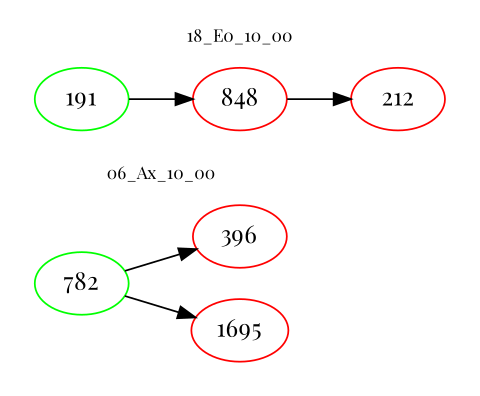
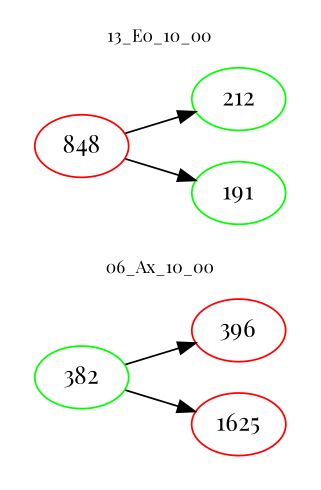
cluster "18_E0_10_00": label "18_E0_10_00" -> "13_E0_10_00"
edge "191" -> "848": reversed
node "212": color red -> green
node "782": label "782" -> "382"
node "1695": label "1695" -> "1625"
